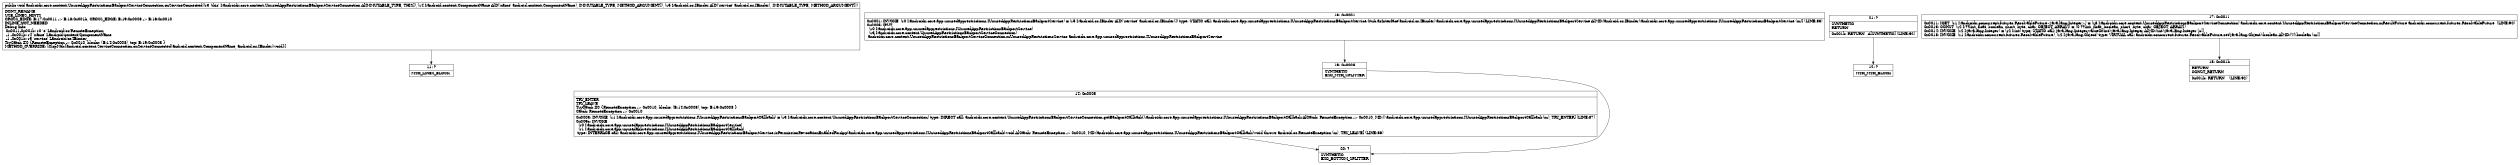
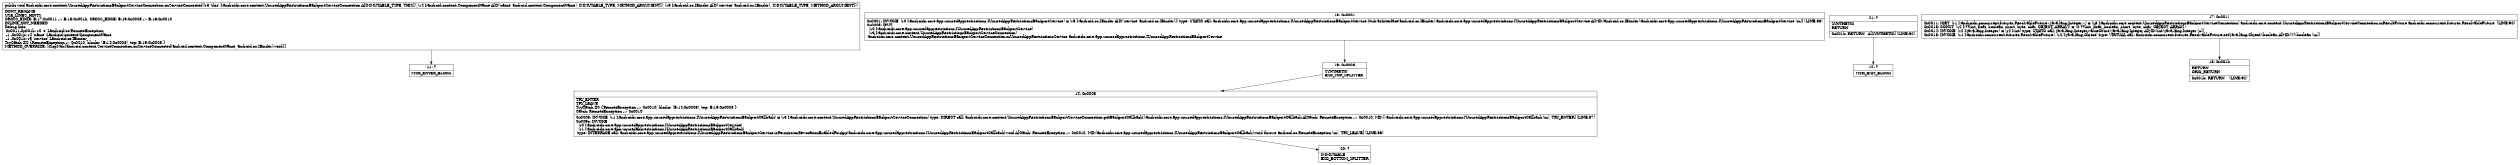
node "18: 0x001b": text "CONST_RETURN" -> "ORIG_RETURN"
node "11: ?": text "MTH_LINES_BLOCK" -> "MTH_ENTER_BLOCK"
node "12: ?": text "MTH_MTH_BLOCK" -> "MTH_EXIT_BLOCK"
node "19: 0x0008": text "EXC_MTH_SPLITTER" -> "EXC_TOP_SPLITTER"
edge "19: 0x0008" -> "20: ?": now "19: 0x0008" -> "14: 0x0008"
node "20: ?": text "SYNTHETIC" -> "IMMUTABLE"
